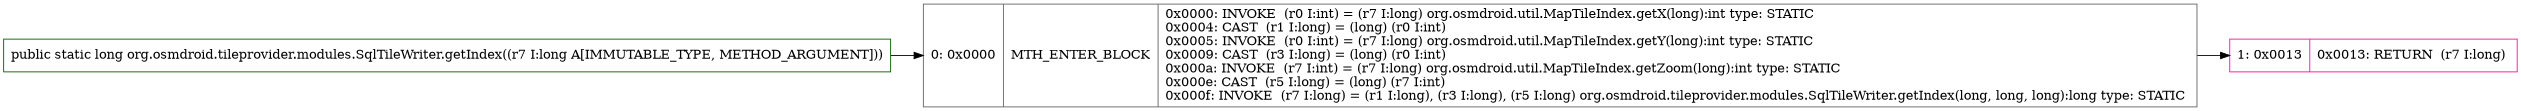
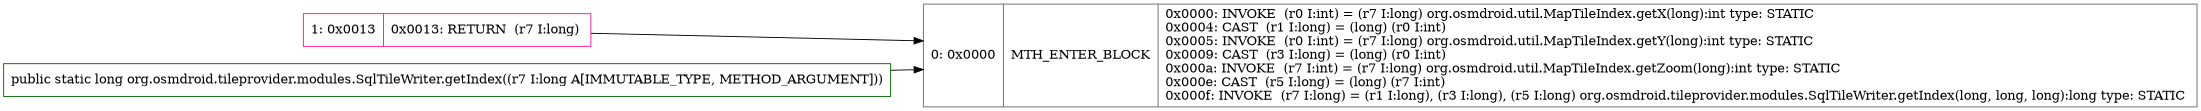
edge "0: 0x0000" -> "1: 0x0013": reversed
